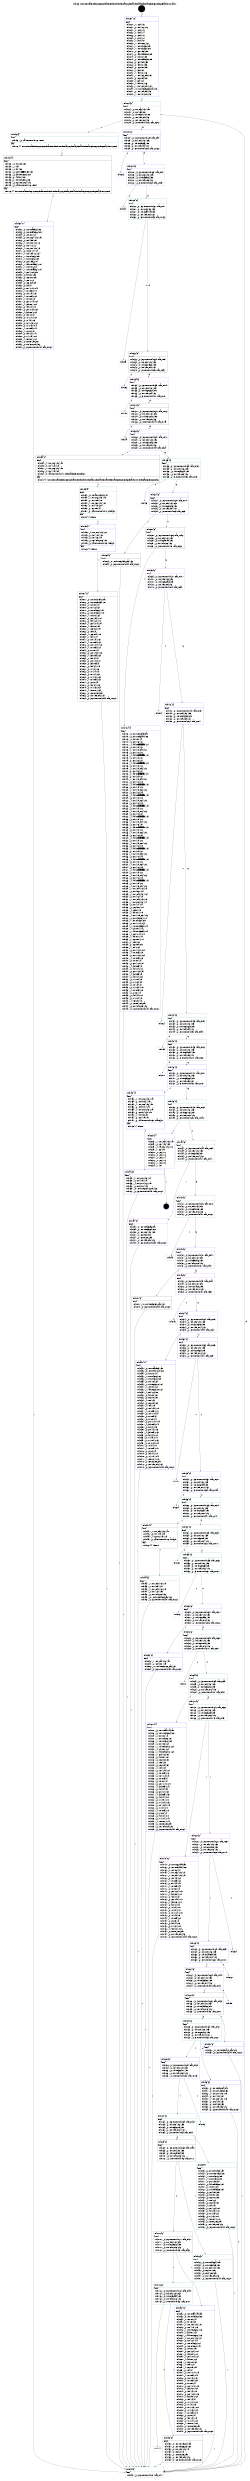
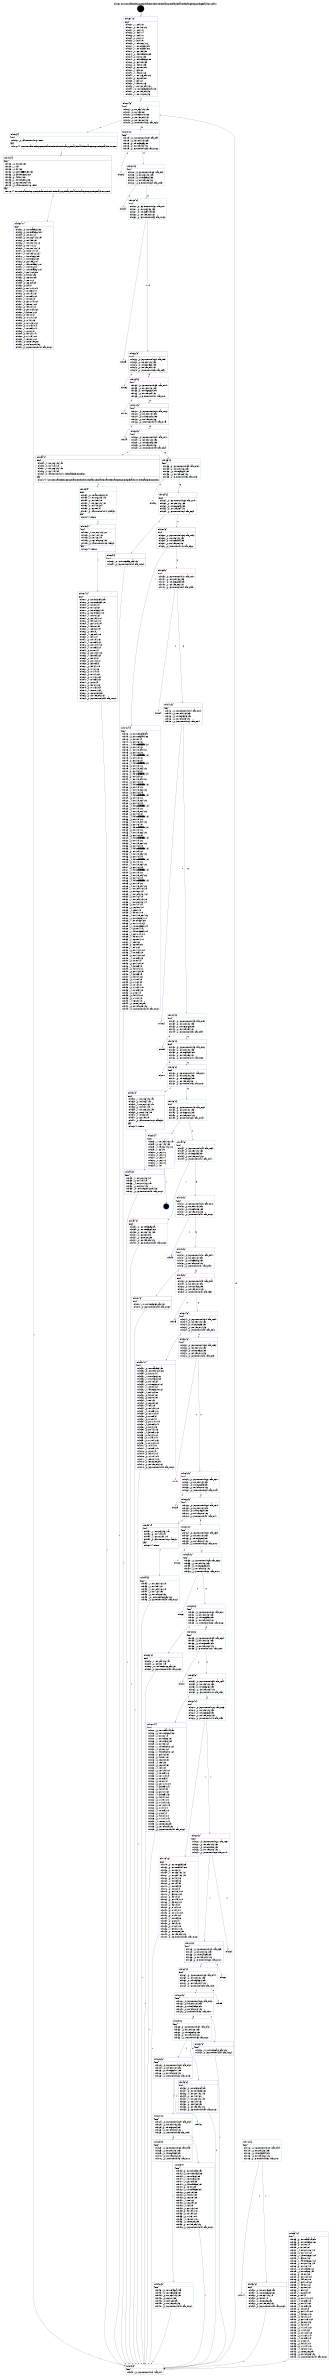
node "0x40170c [28]": removed
